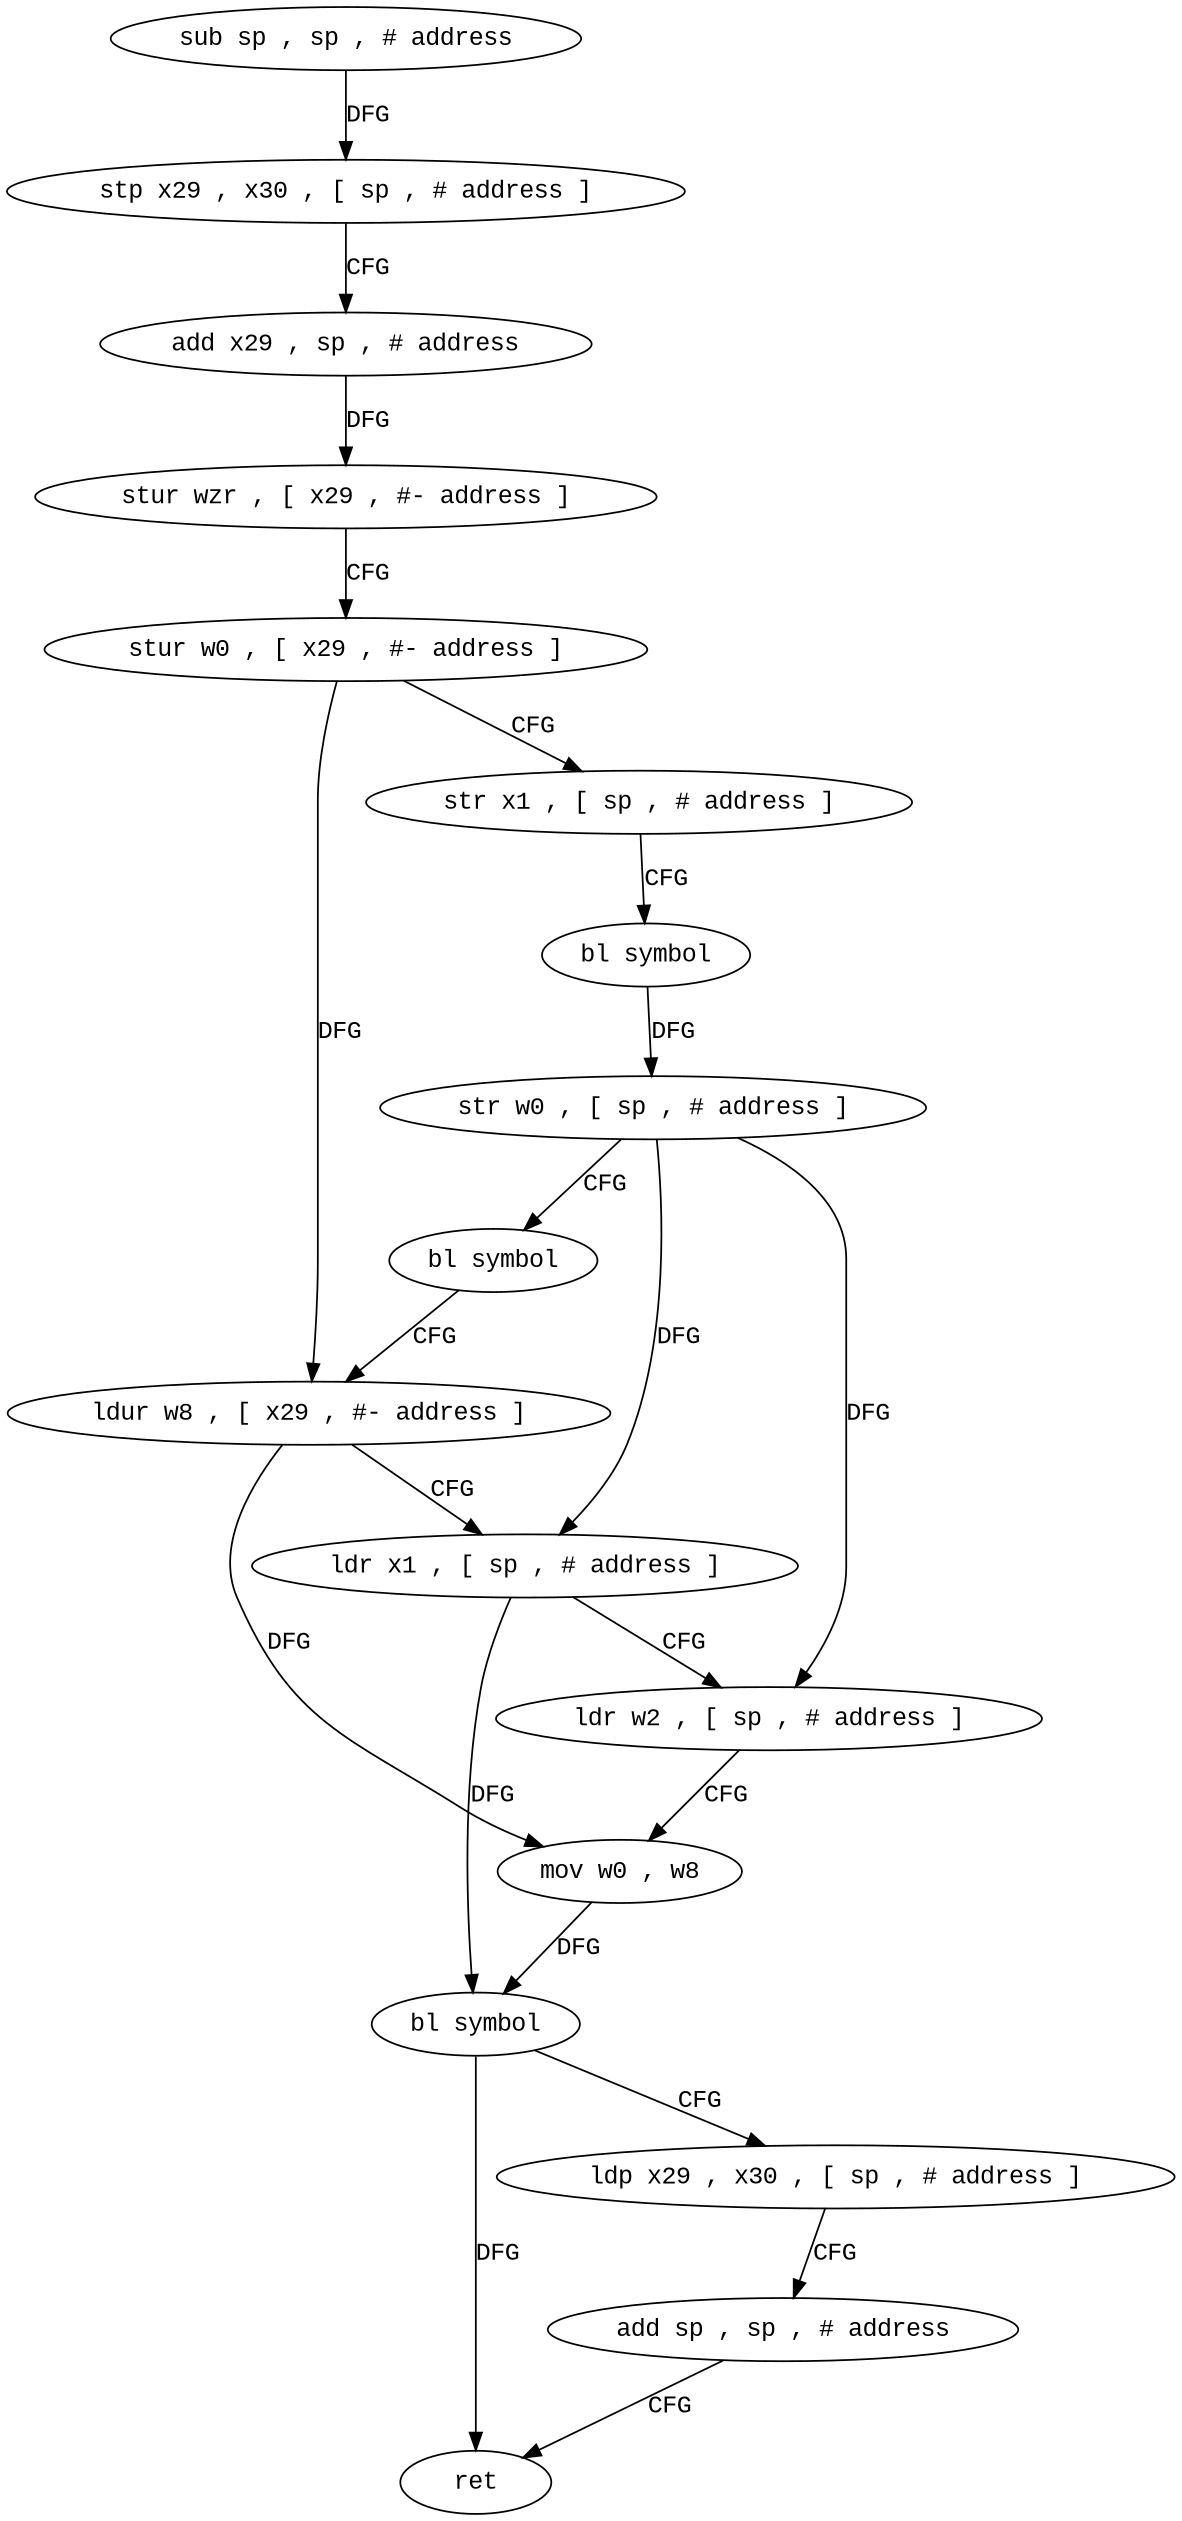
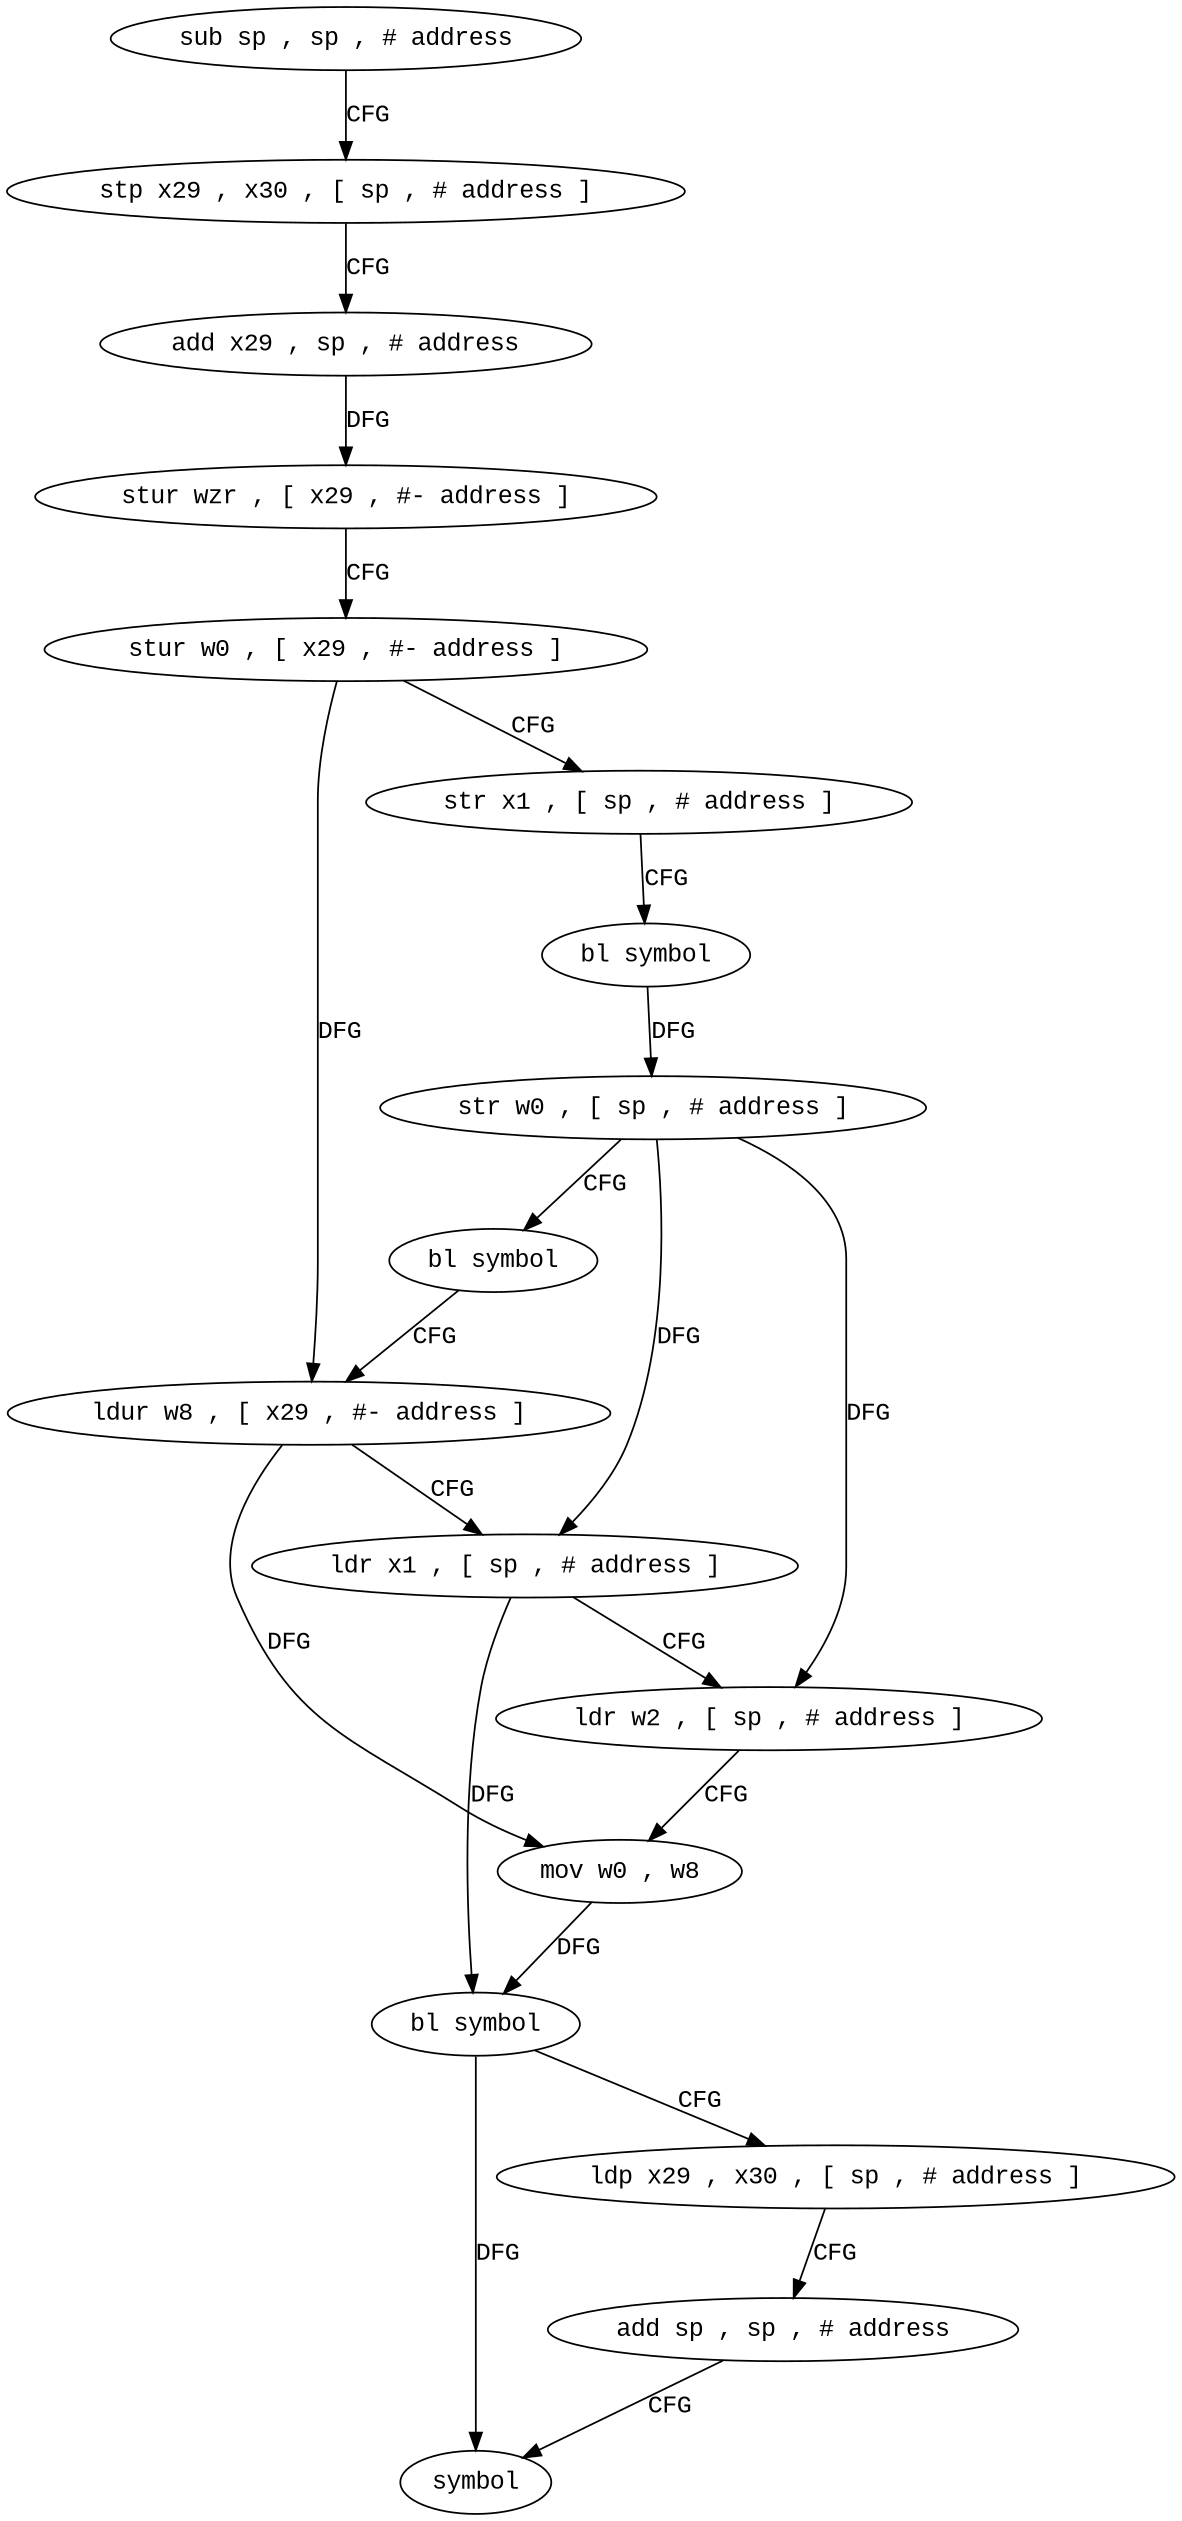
edge "sub sp , sp , # address" -> "stp x29 , x30 , [ sp , # address ]": label "DFG" -> "CFG"
node "ret": label "ret" -> "symbol"
